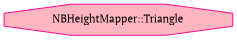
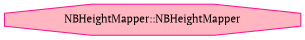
node "NBHeightMapper::Triangle": label "NBHeightMapper::Triangle" -> "NBHeightMapper::NBHeightMapper"
